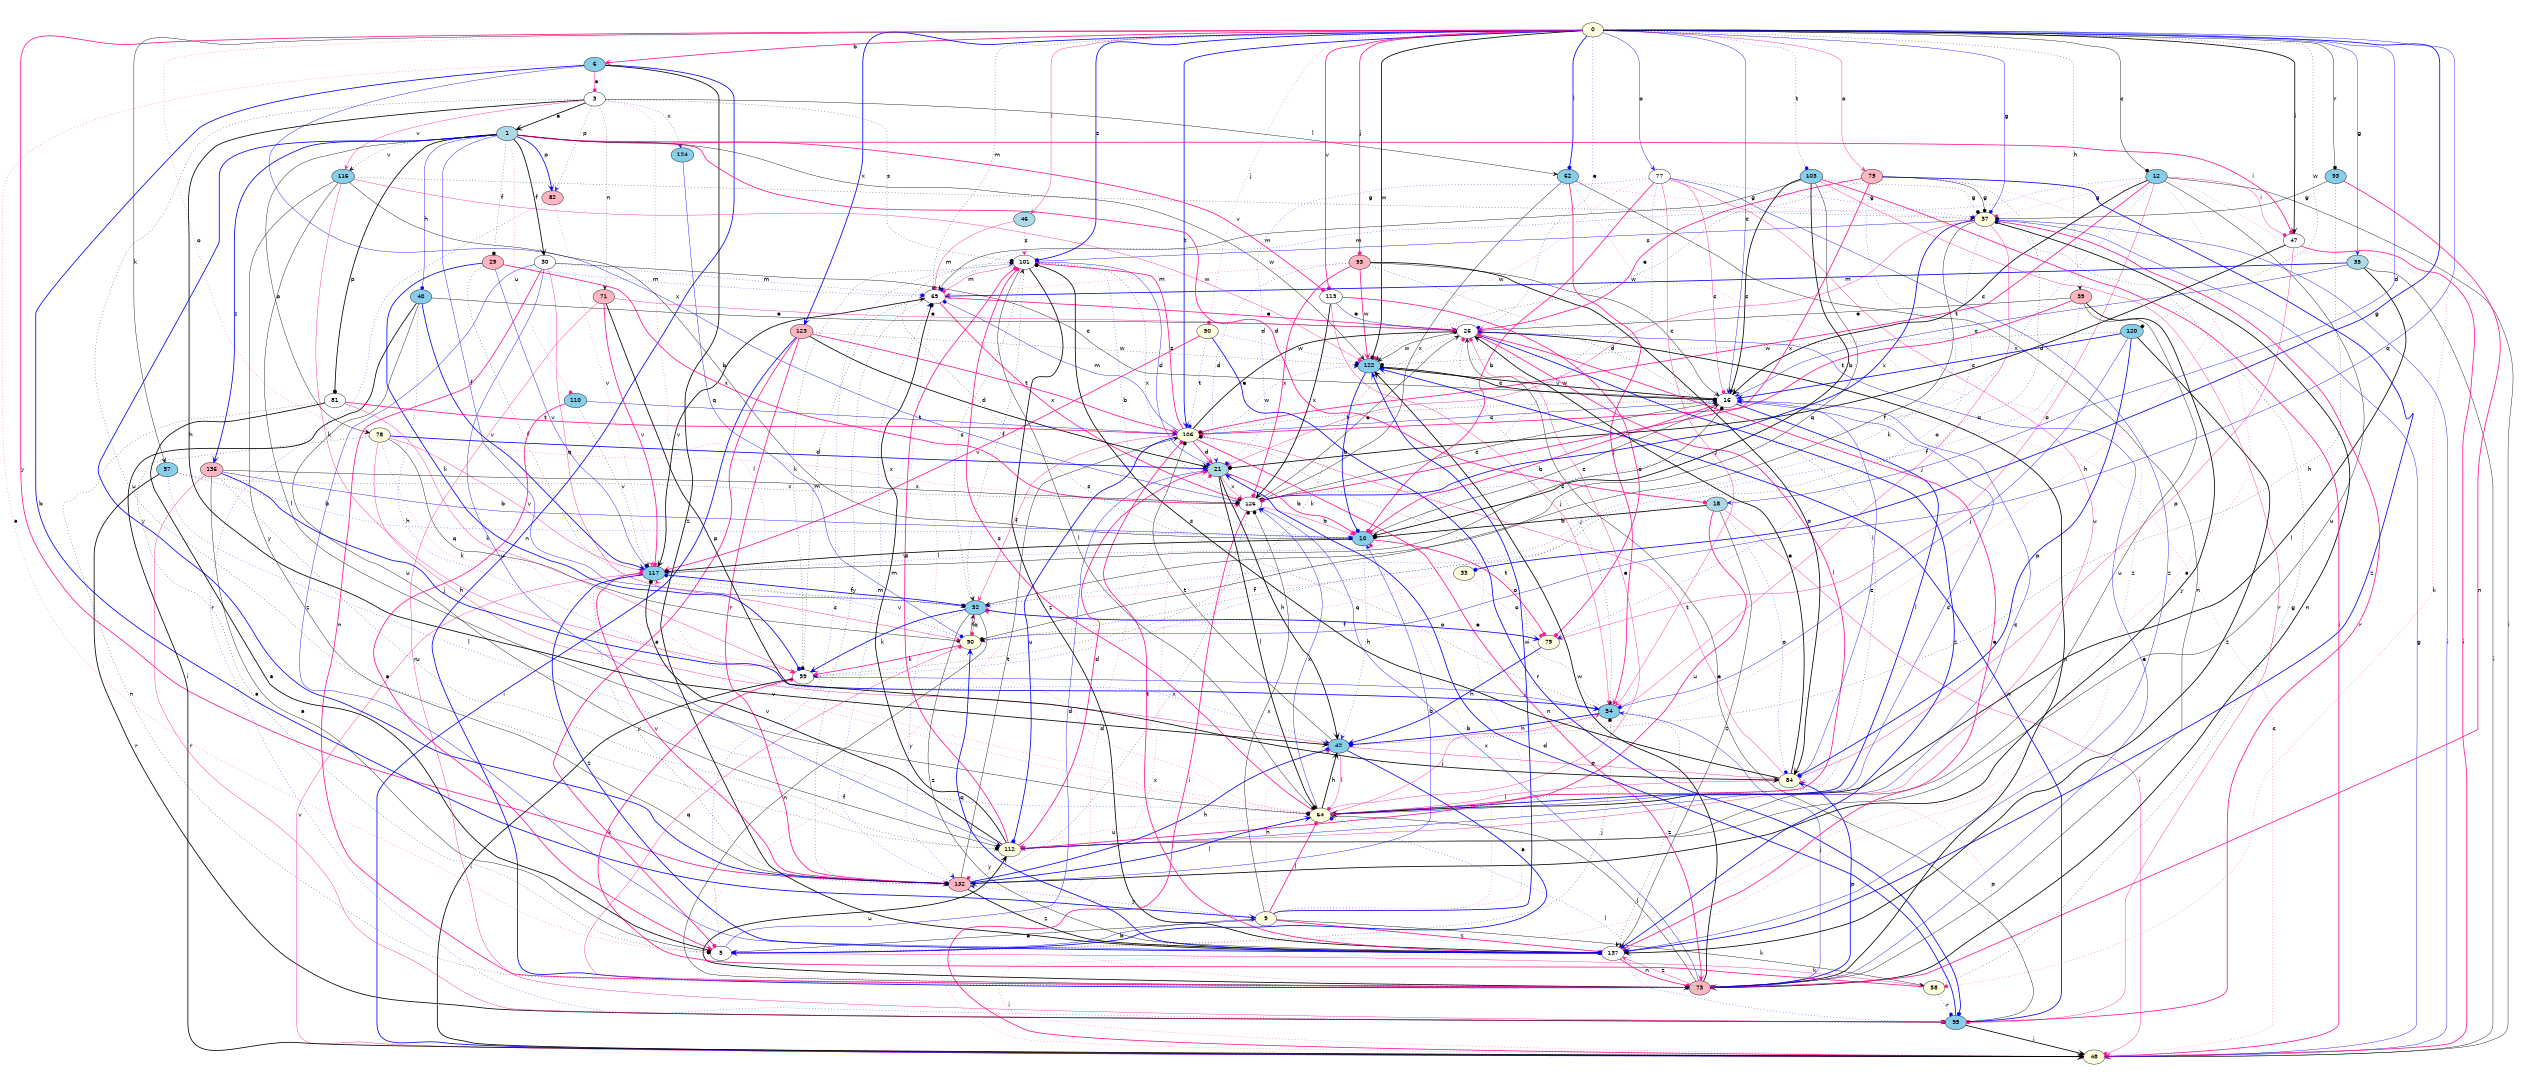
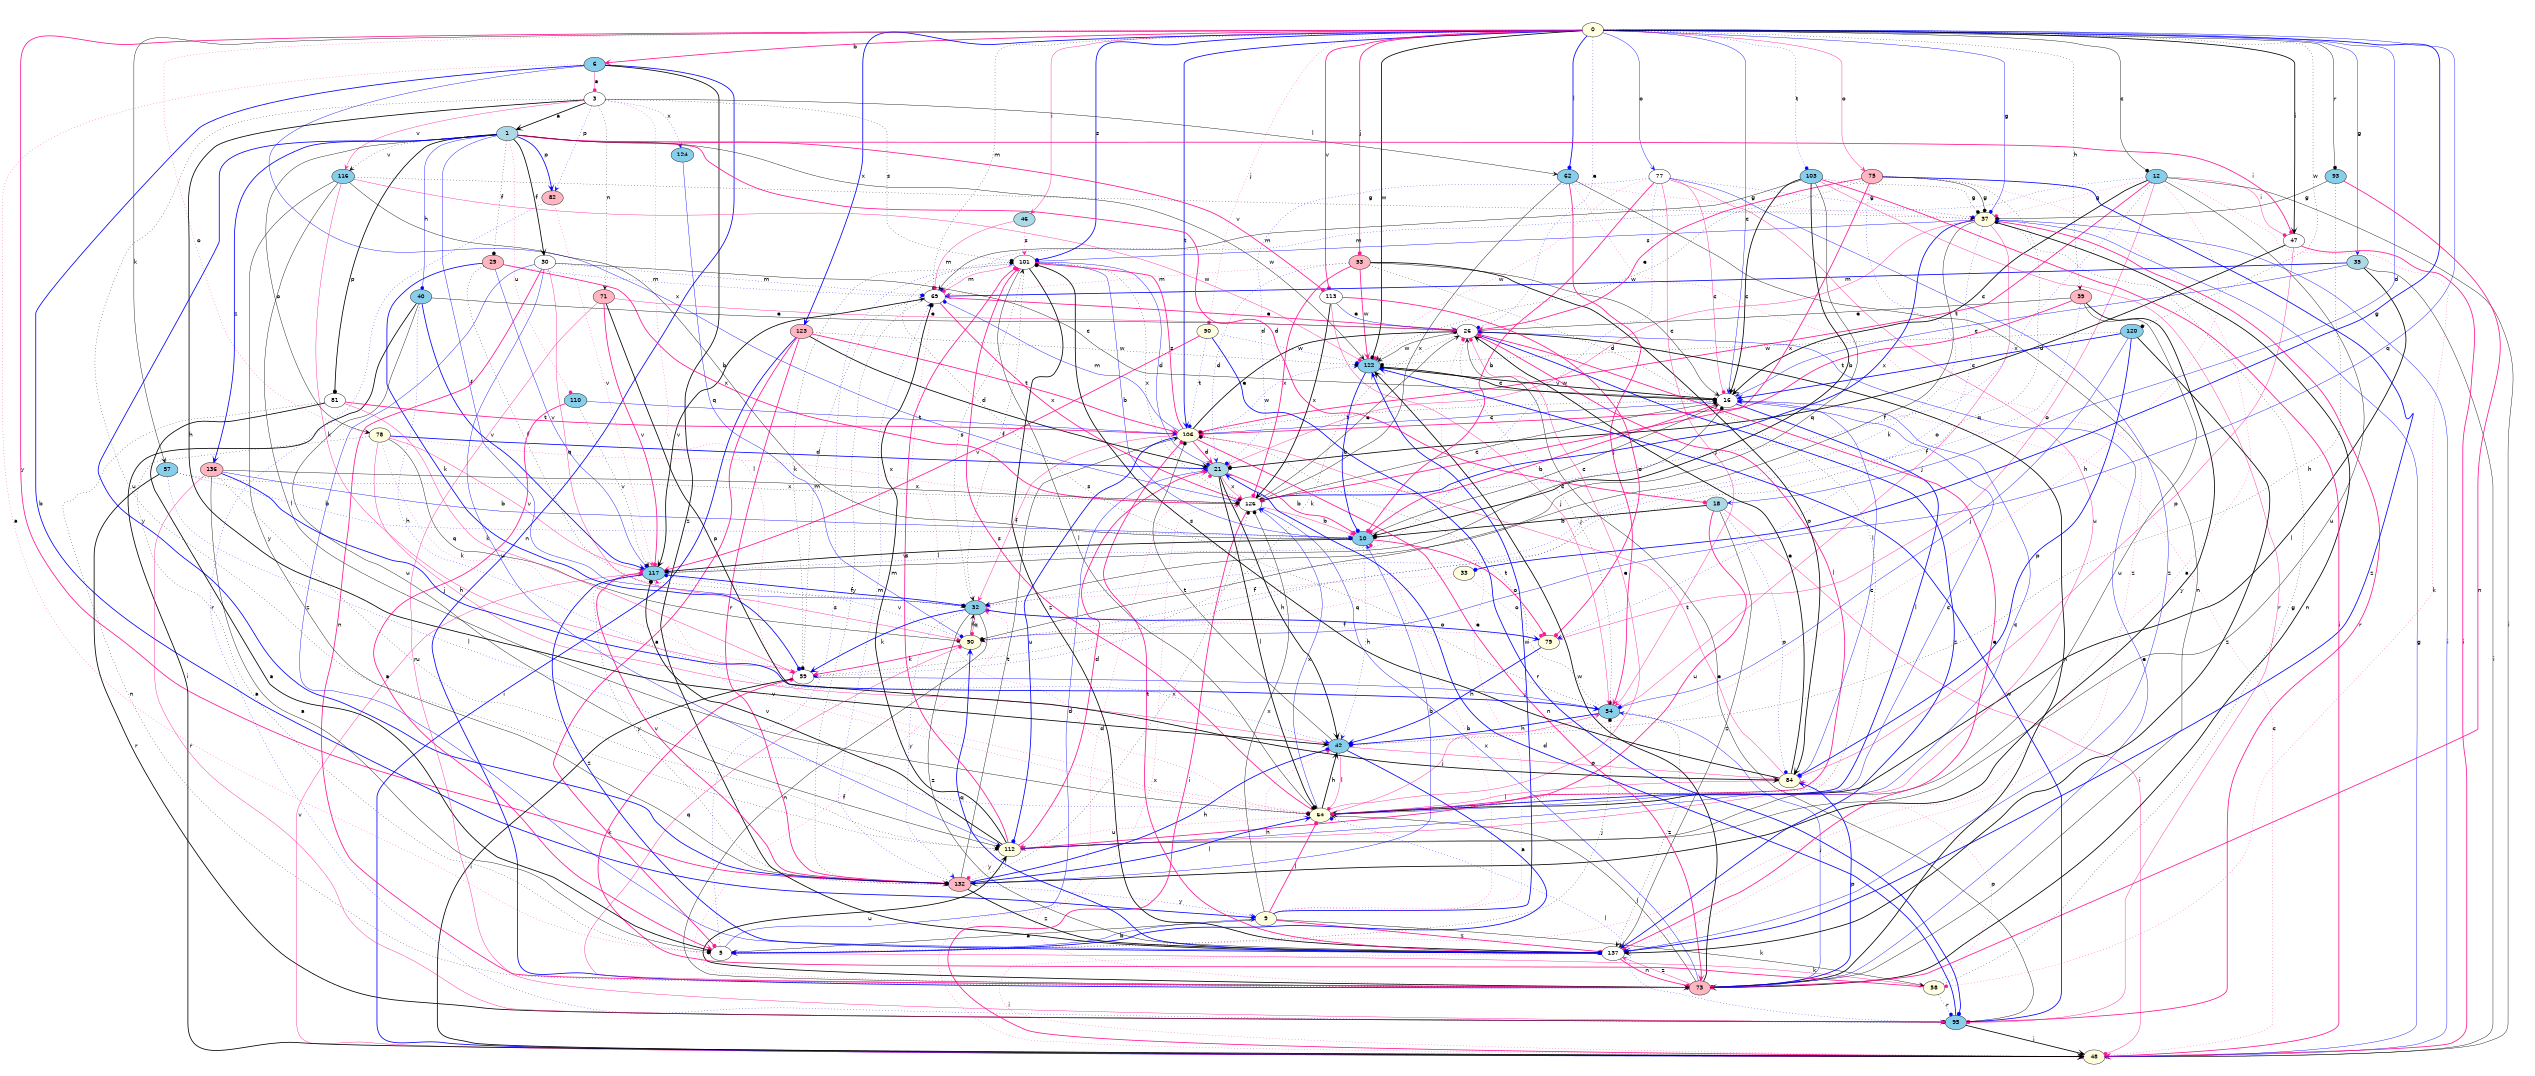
edge "101" -> "10": style dotted -> solid
edge "9" -> "132": reversed
